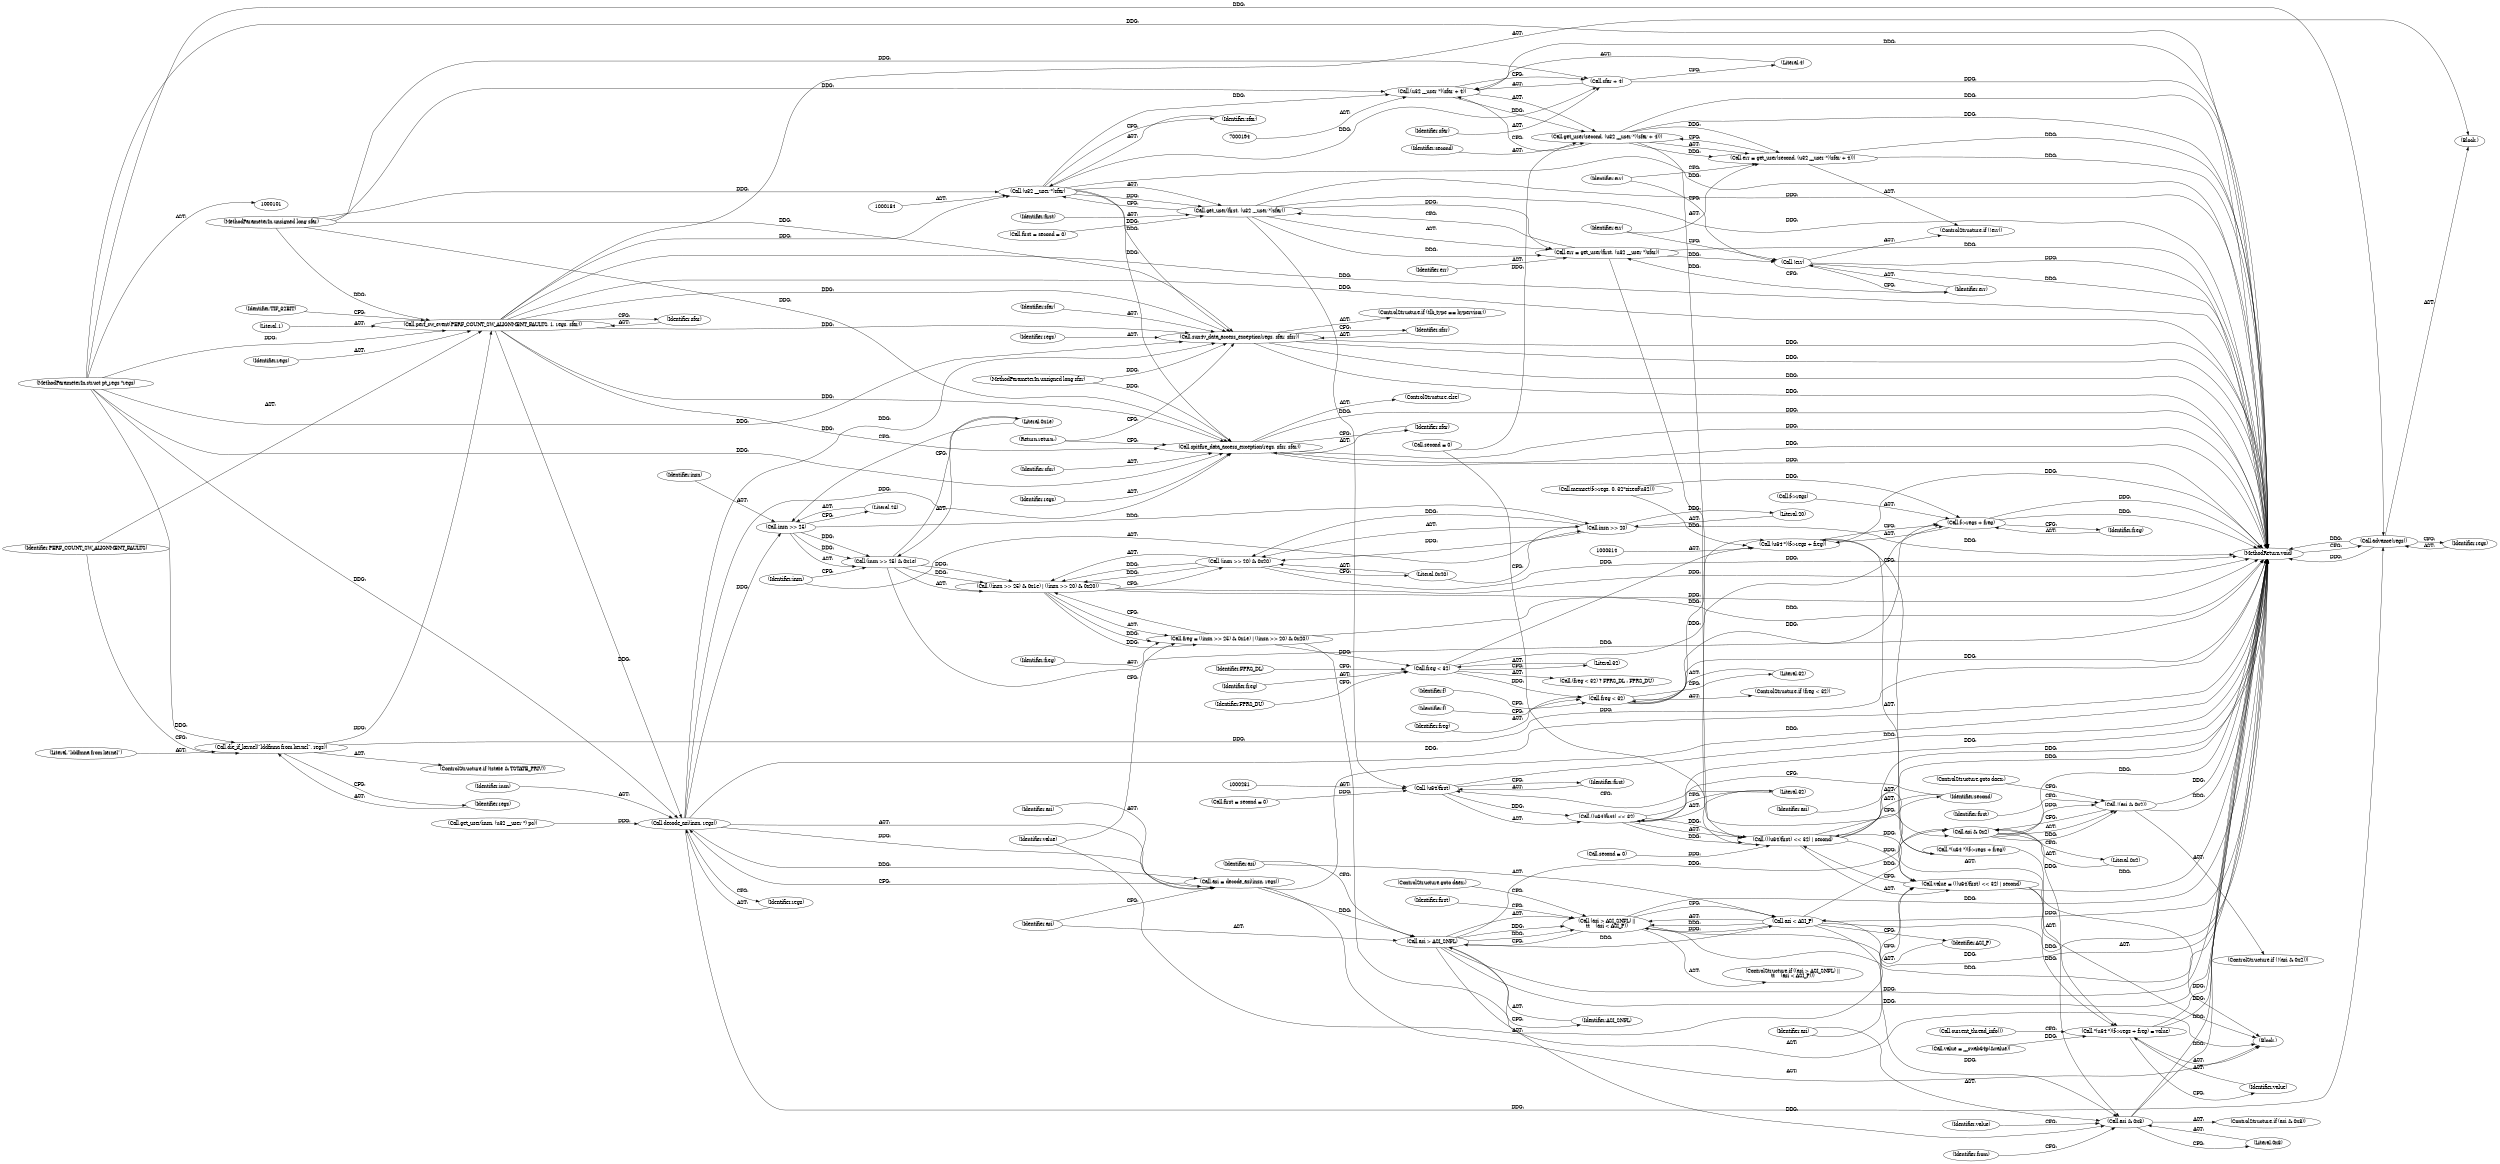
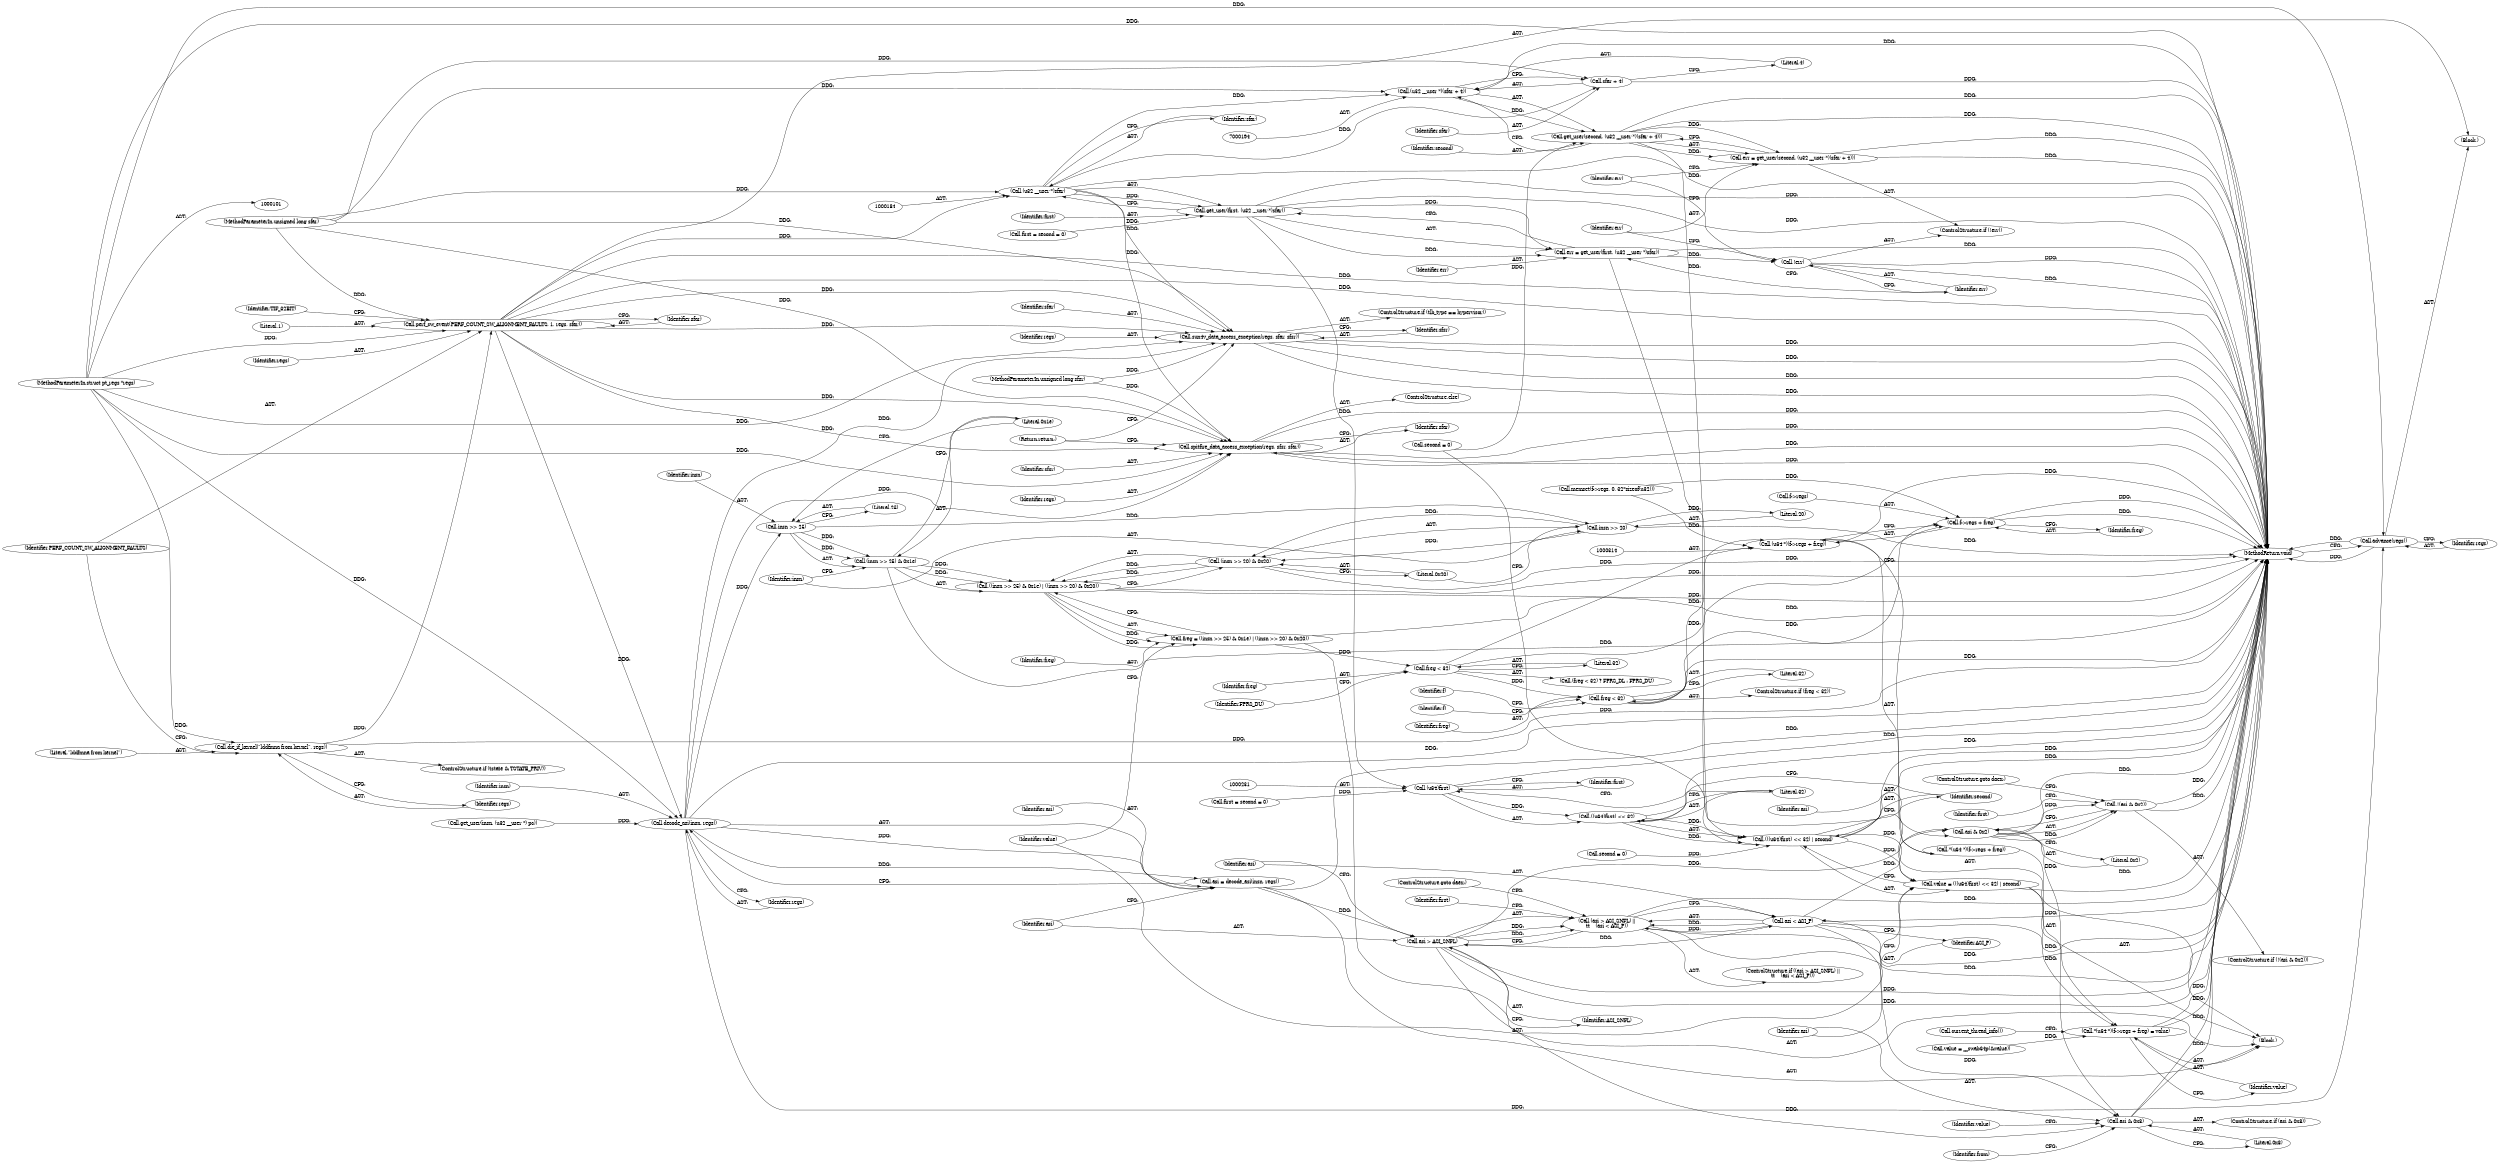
node "(Identifier,FPRS_DL)": removed
